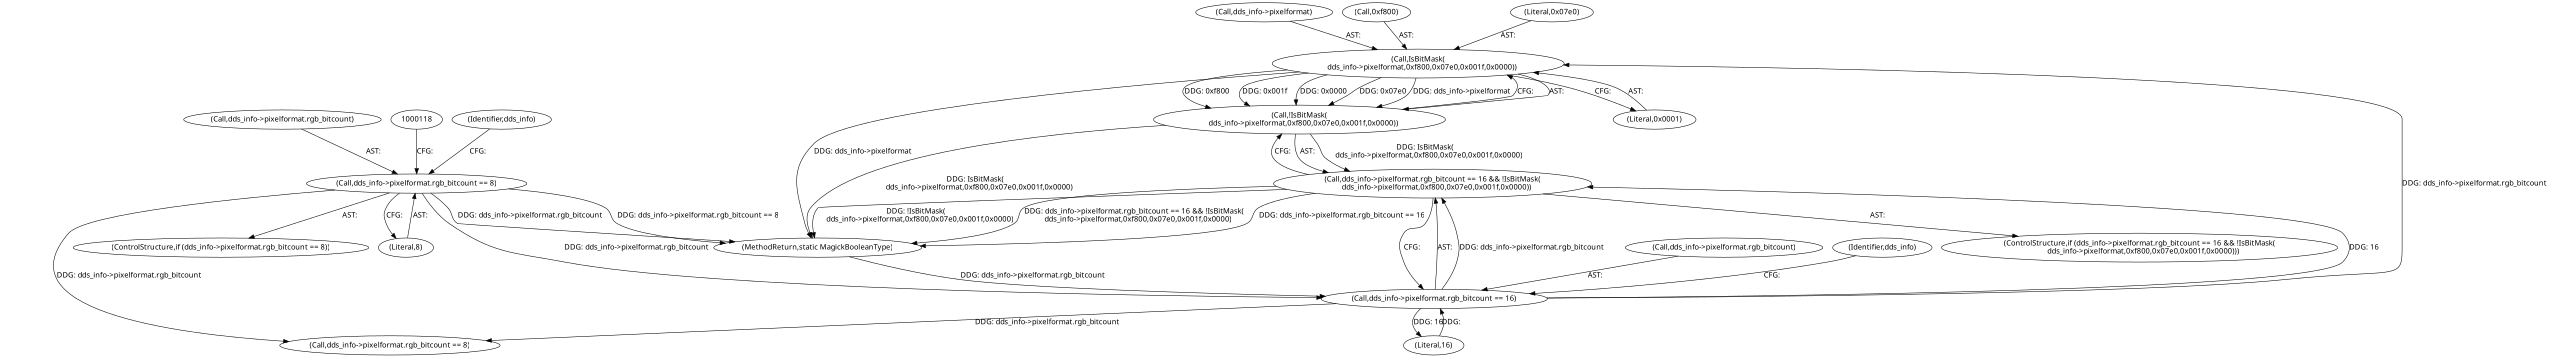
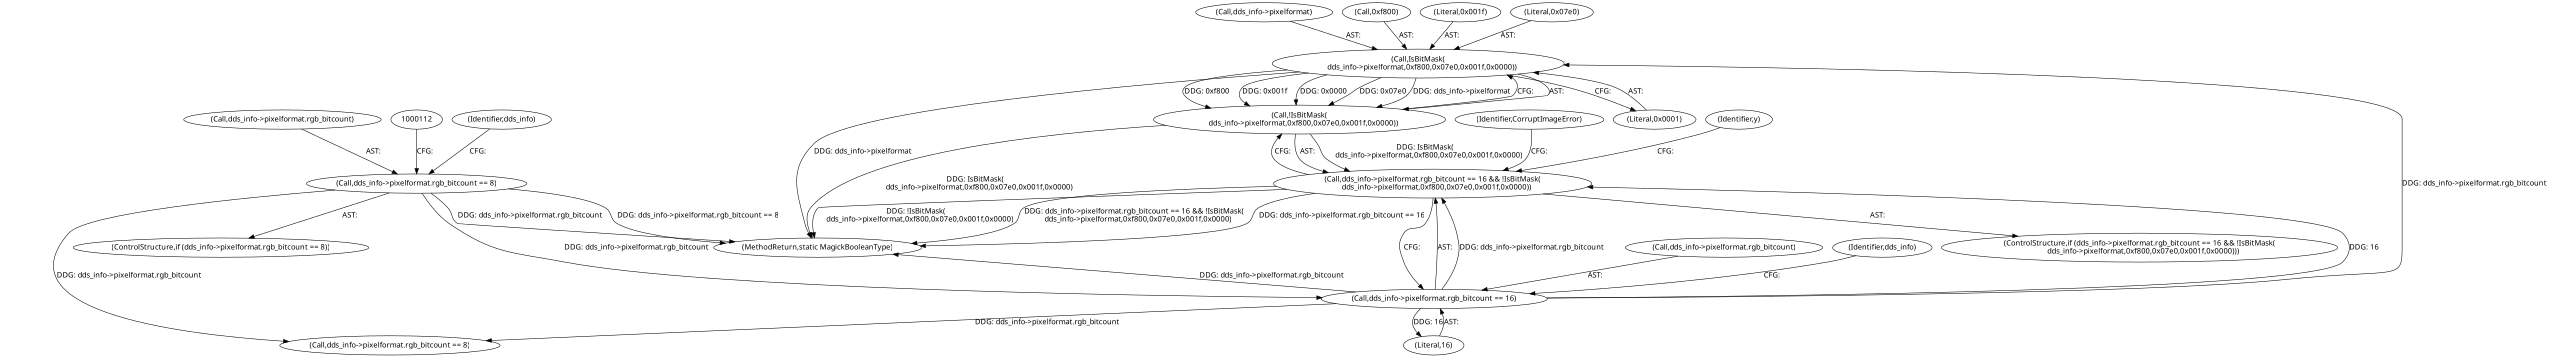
node "(Literal,0x001f)": added
node "1000118": label "1000118" -> "1000112"
node "(Identifier,CorruptImageError)": added
node "(Identifier,y)": added
node "(Literal,8)": removed
edge "(MethodReturn,static MagickBooleanType)" -> "(Call,dds_info->pixelformat.rgb_bitcount == 16)": reversed
edge "(Literal,16)" -> "(Call,dds_info->pixelformat.rgb_bitcount == 16)": label "DDG: " -> "AST: "
